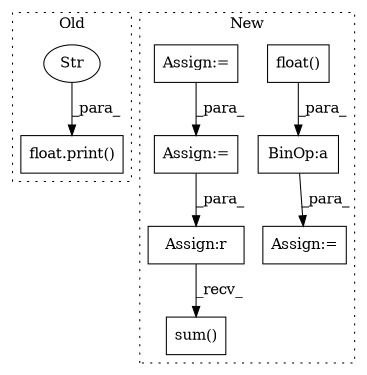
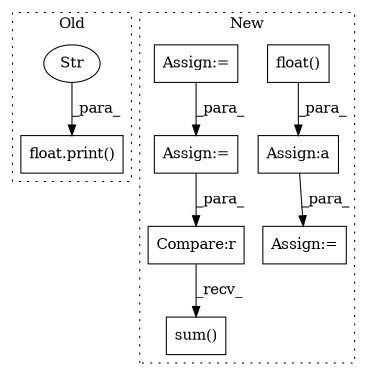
node "BinOp:a": label "BinOp:a" -> "Assign:a"
node "Assign:r": label "Assign:r" -> "Compare:r"
